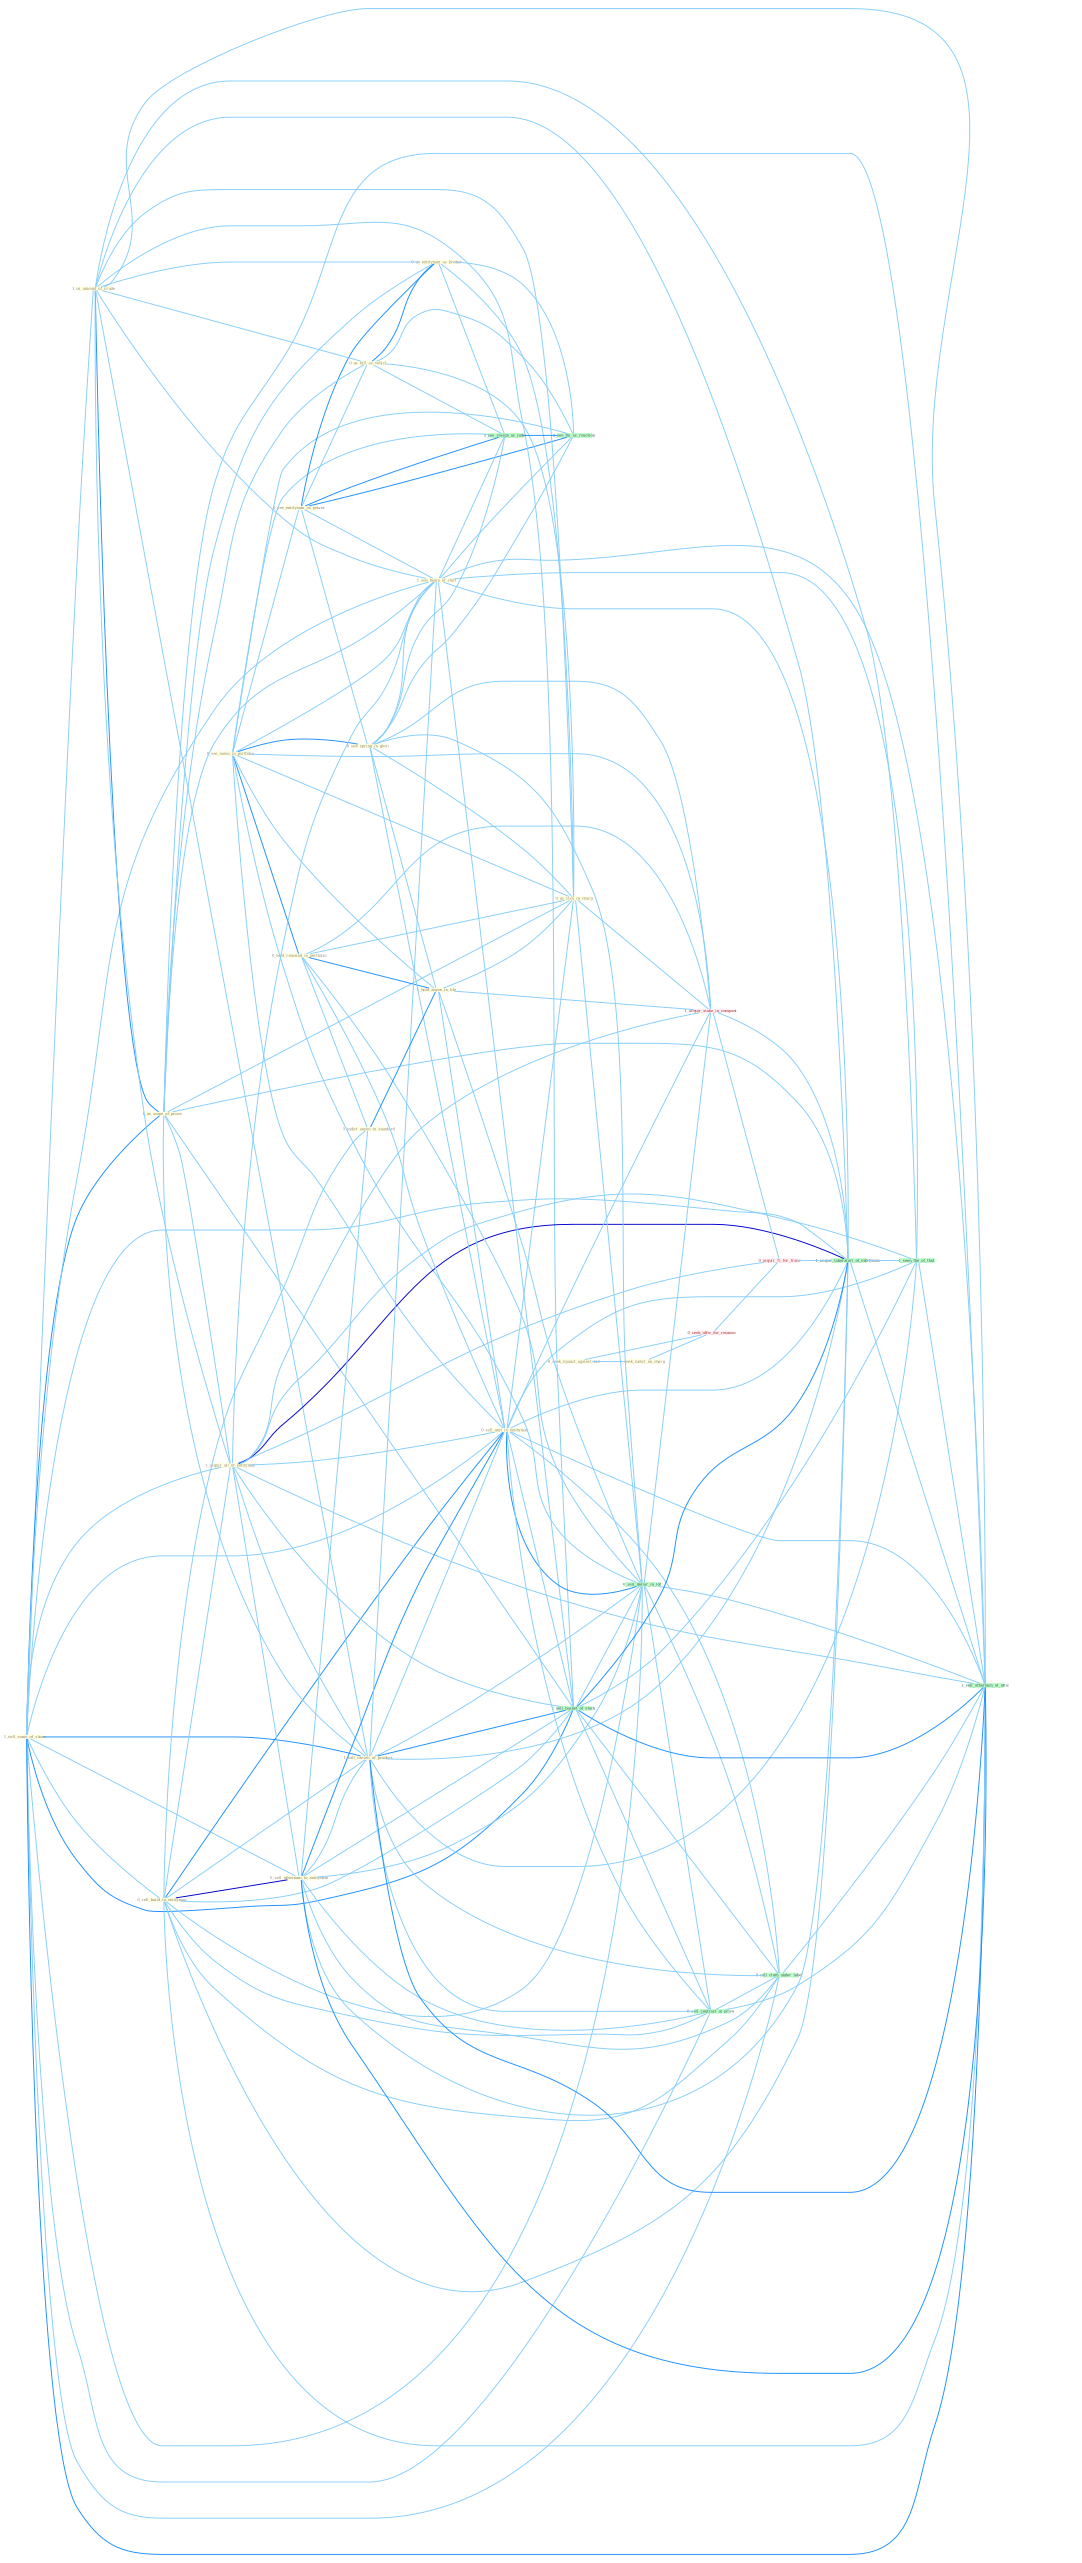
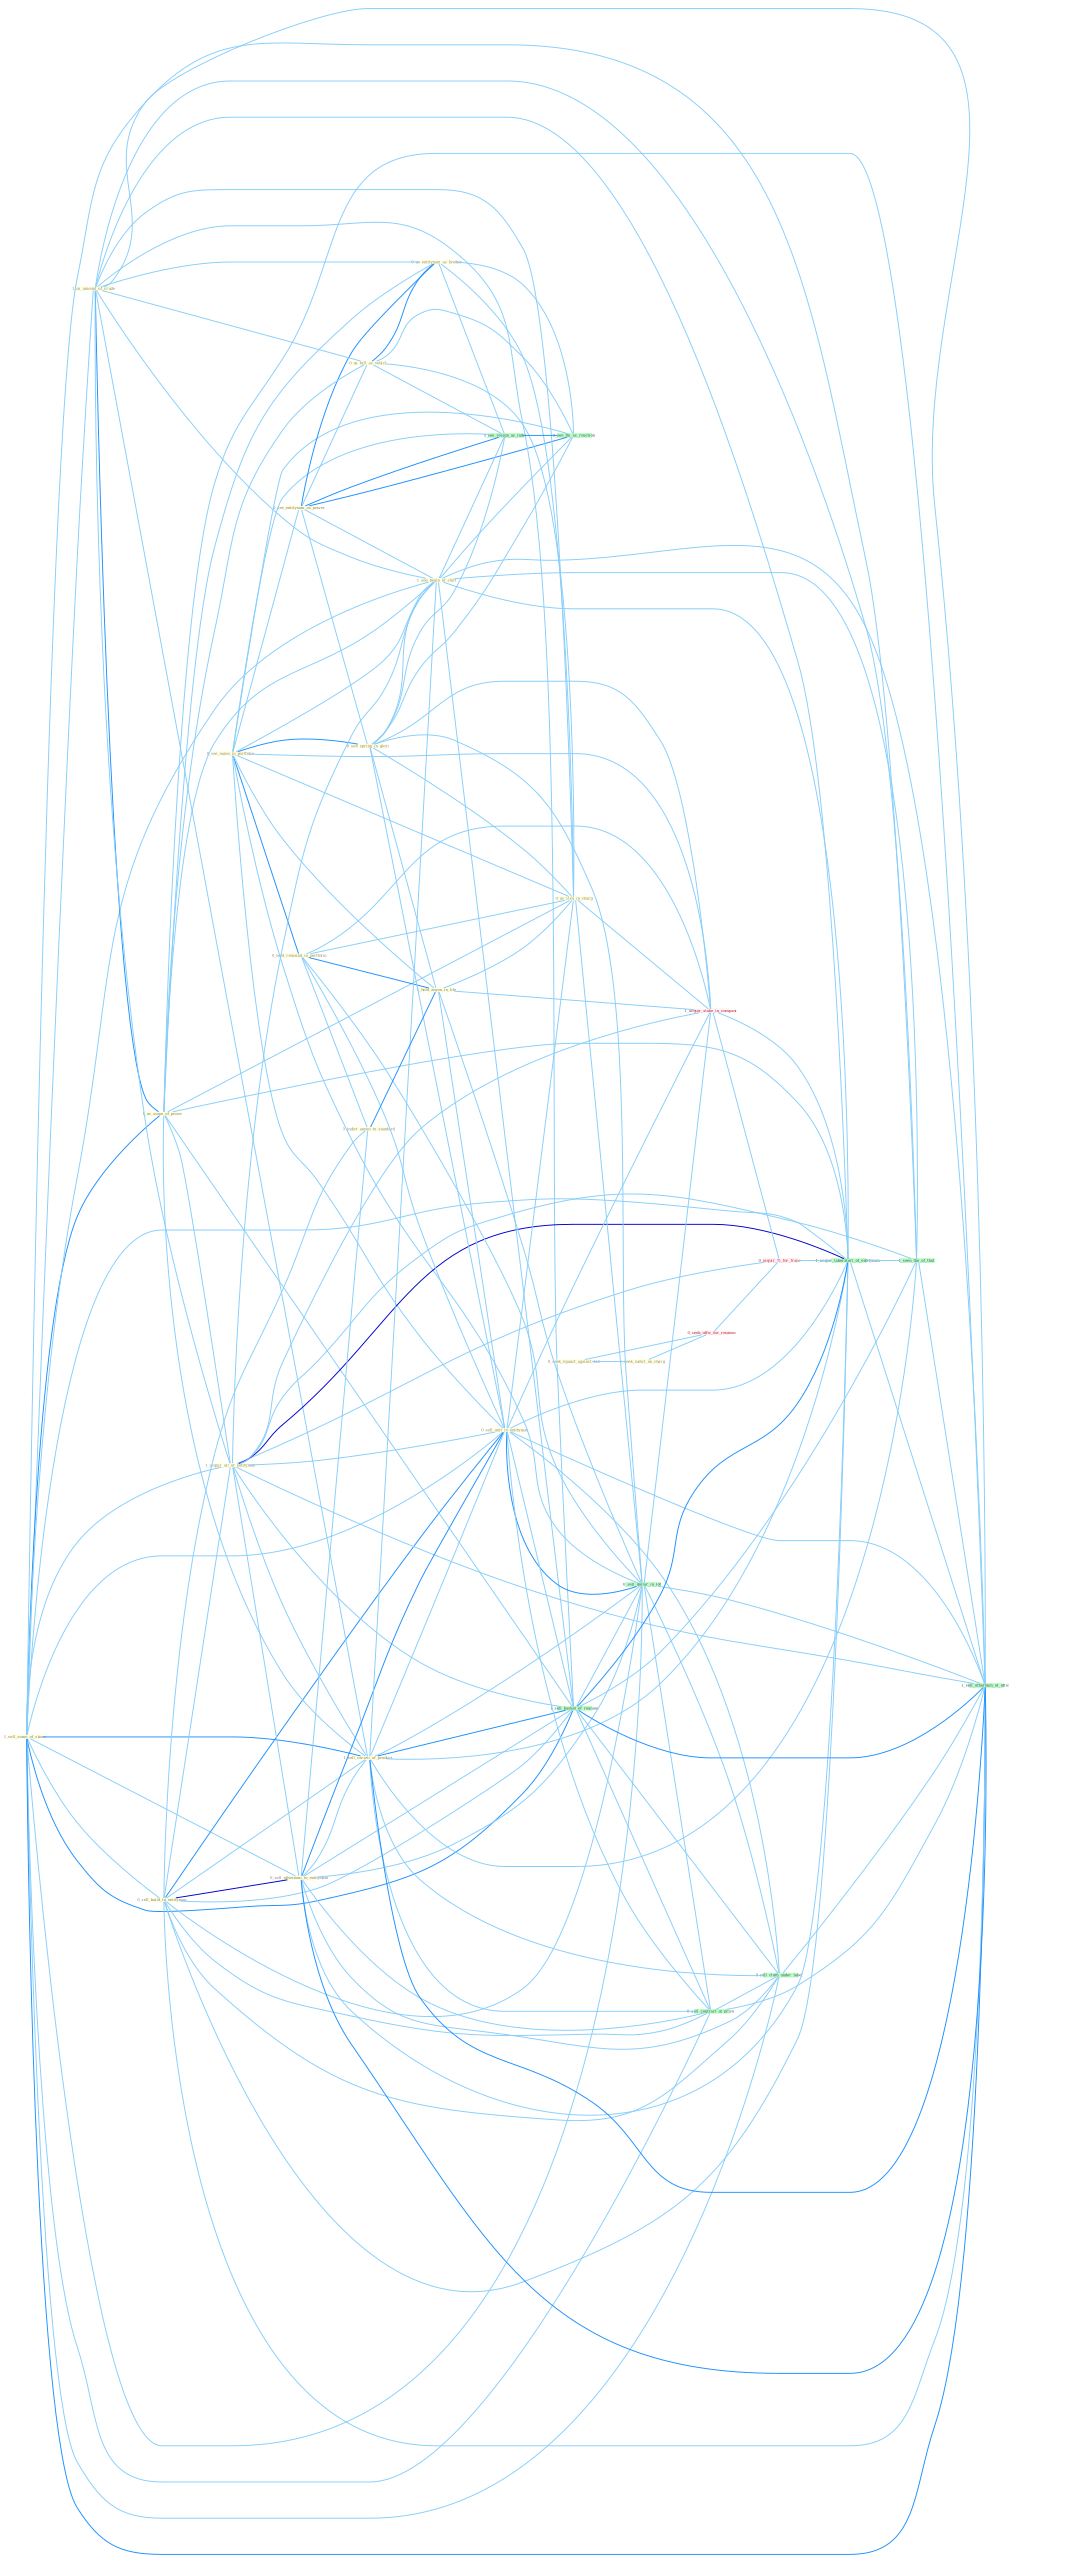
edge "1_seen_the_of_that" -- "0_sell_unit_in_entitynam": now "1_seen_the_of_that" -- "1_sell_some_of_share"
node "1_sell_basket_of_stock": label "1_sell_basket_of_stock" -> "1_sell_basket_of_reunion"
